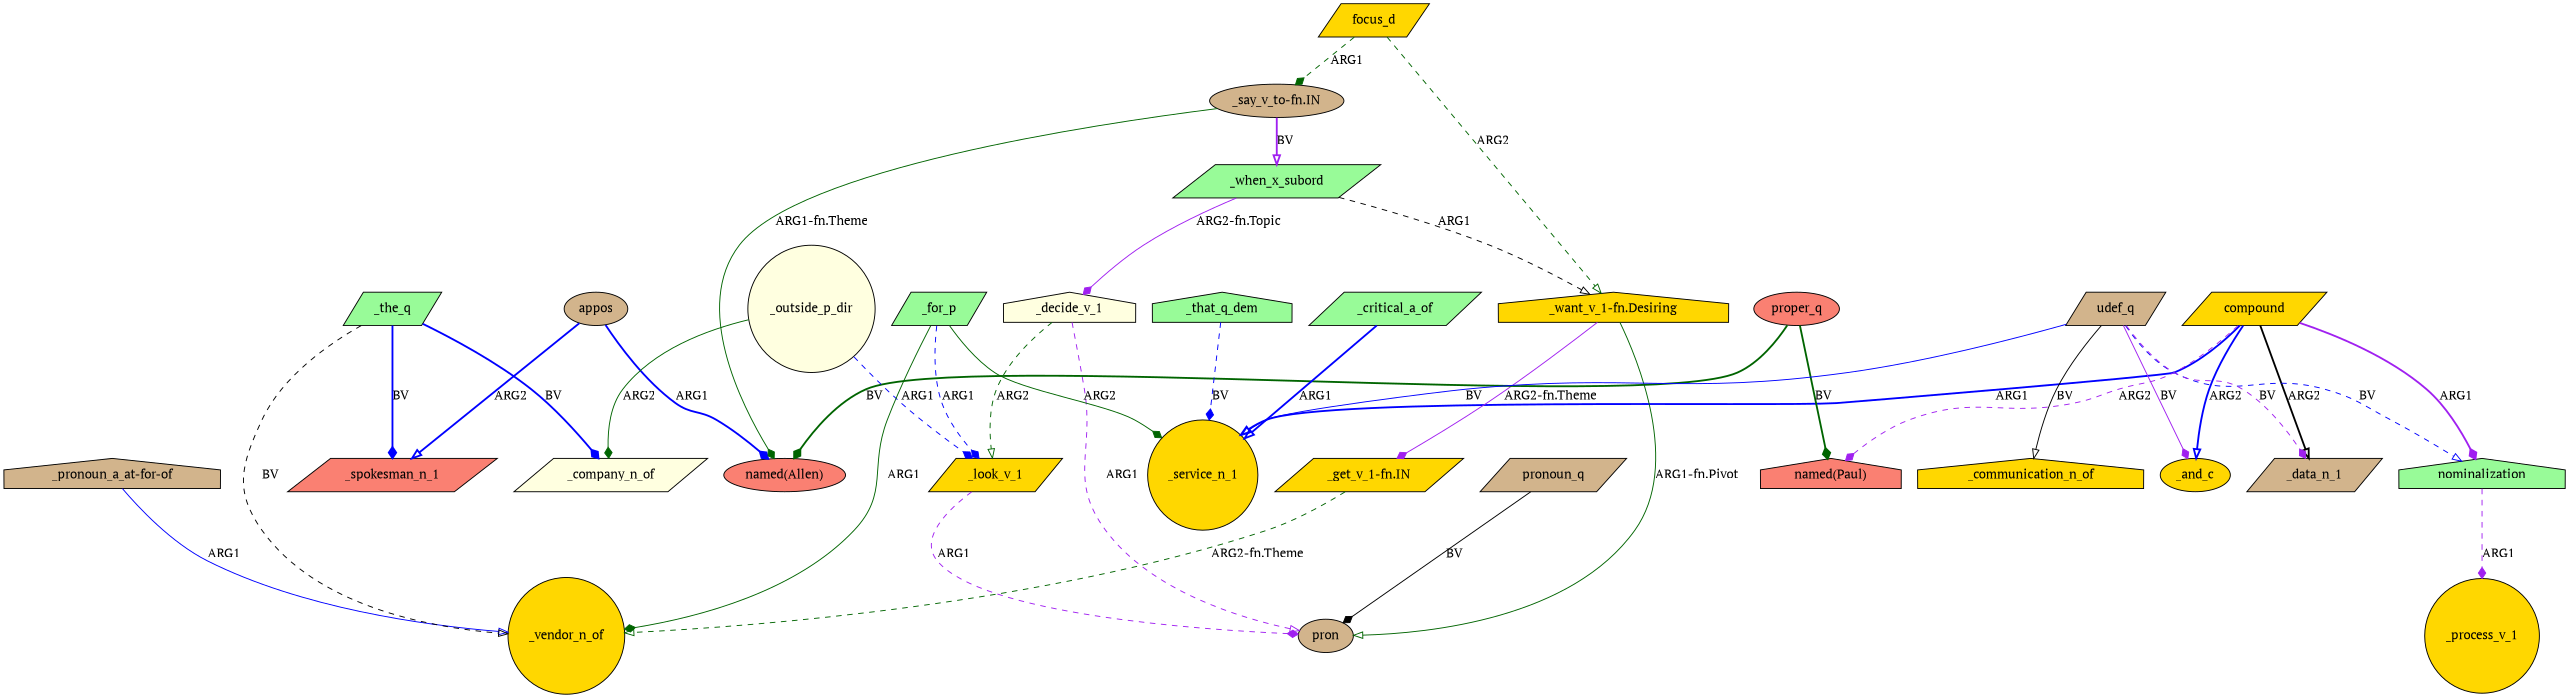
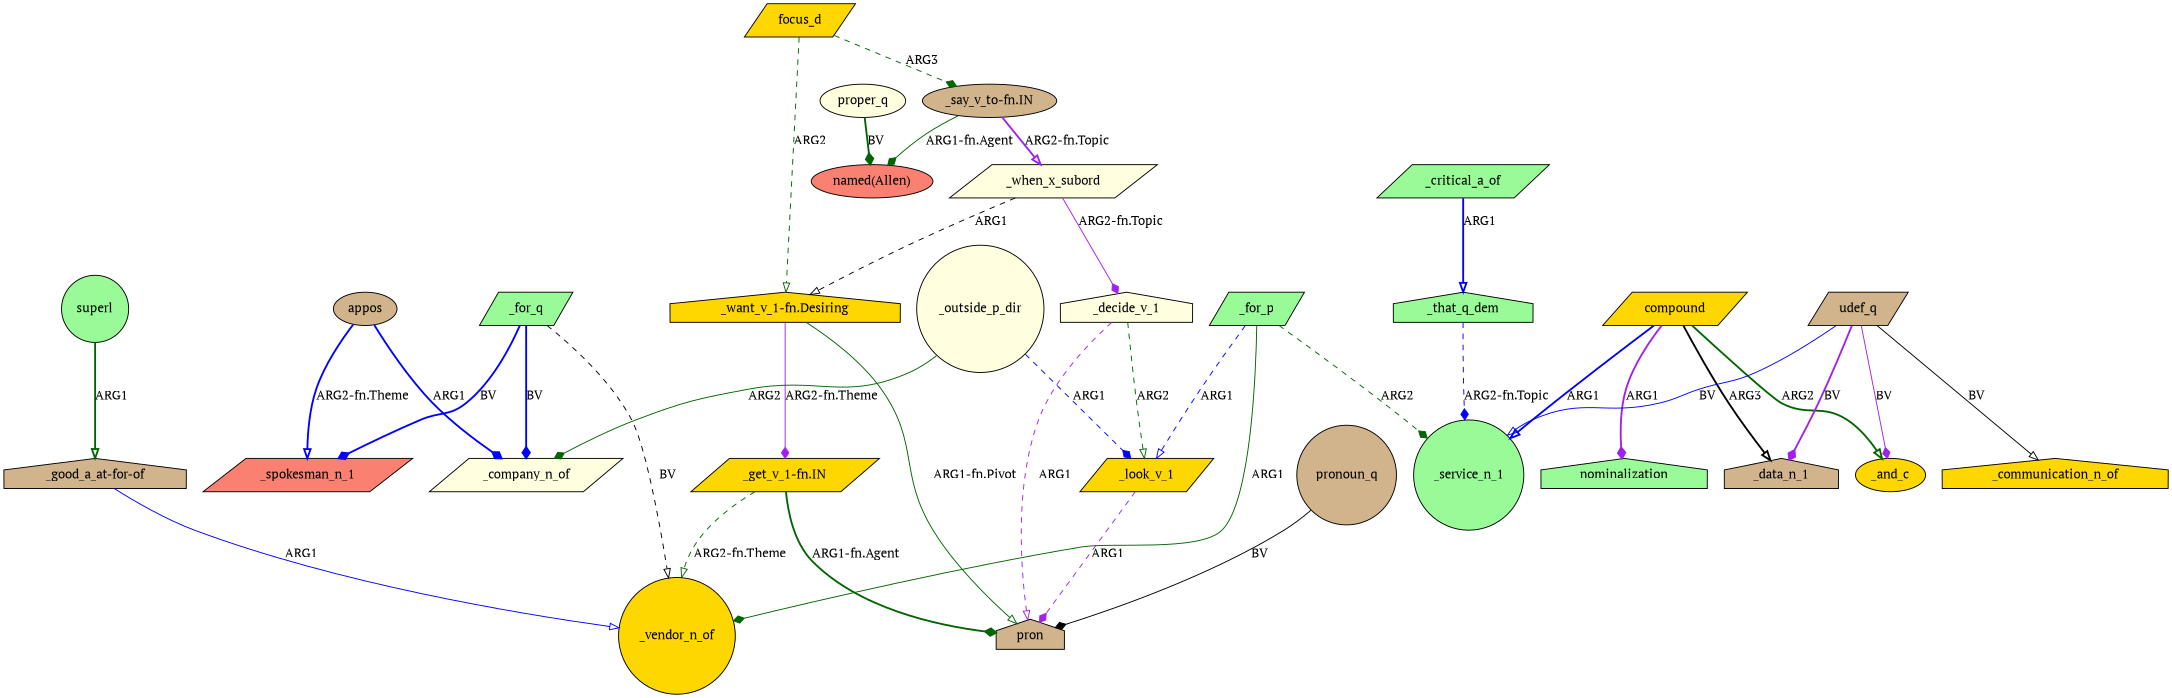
edge "focus_d" -> "_say_v_to-fn.IN": label "ARG1" -> "ARG3"
edge "_say_v_to-fn.IN" -> "_when_x_subord": label "BV" -> "ARG2-fn.Topic"
node "_when_x_subord": fillcolor palegreen -> lightyellow
edge "_say_v_to-fn.IN" -> "named(Allen)": label "ARG1-fn.Theme" -> "ARG1-fn.Agent"
node "superl": added
node "_the_q": label "_the_q" -> "_for_q"
node "proper_q": fillcolor salmon -> lightyellow
edge "_critical_a_of" -> "_service_n_1": now "_critical_a_of" -> "_that_q_dem"
edge "udef_q" -> "nominalization": removed, label "BV"
edge "compound" -> "_and_c": color blue -> darkgreen
edge "_for_p" -> "_service_n_1": style solid -> dashed
edge "_for_p" -> "_look_v_1": arrowhead diamond -> onormal
edge "udef_q" -> "_data_n_1": style dashed -> bold
edge "appos" -> "_spokesman_n_1": label "ARG2" -> "ARG2-fn.Theme"
edge "_that_q_dem" -> "_service_n_1": label "BV" -> "ARG2-fn.Topic"
edge "compound" -> "_data_n_1": label "ARG2" -> "ARG3"
edge "appos" -> "named(Allen)": now "appos" -> "_company_n_of"
node "_pronoun_a_at-for-of": label "_pronoun_a_at-for-of" -> "_good_a_at-for-of"
node "_service_n_1": fillcolor gold -> palegreen
node "pronoun_q": shape parallelogram -> circle
node "named(Paul)": removed
node "_data_n_1": shape parallelogram -> house
edge "_get_v_1-fn.IN" -> "pron": added, label "ARG1-fn.Agent"
node "pron": shape ellipse -> house
node "_process_v_1": removed
